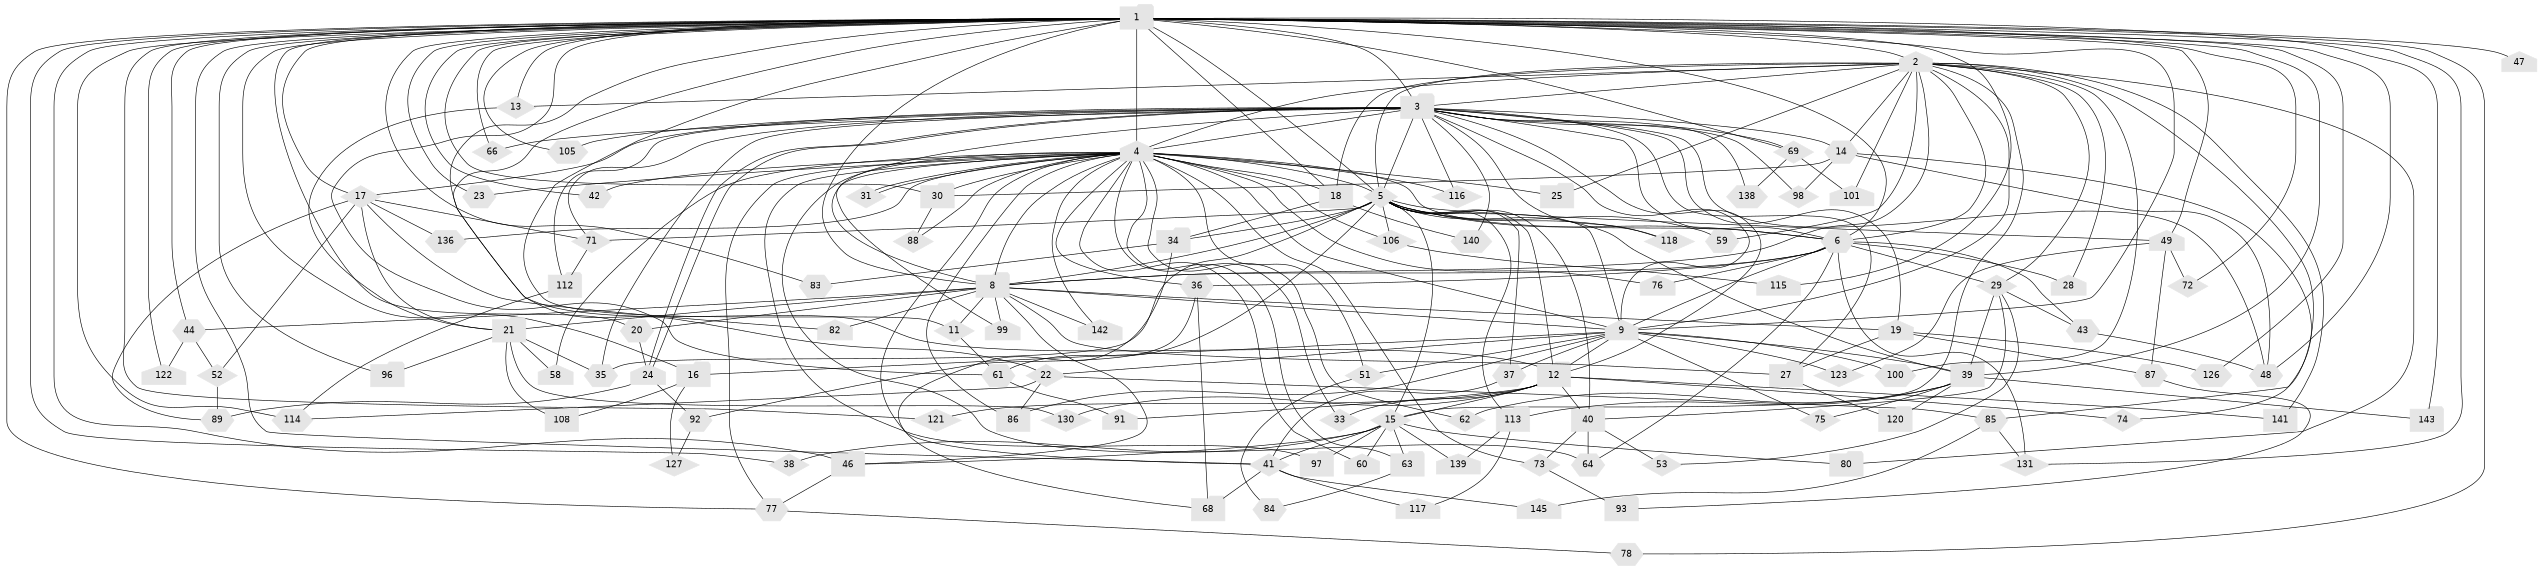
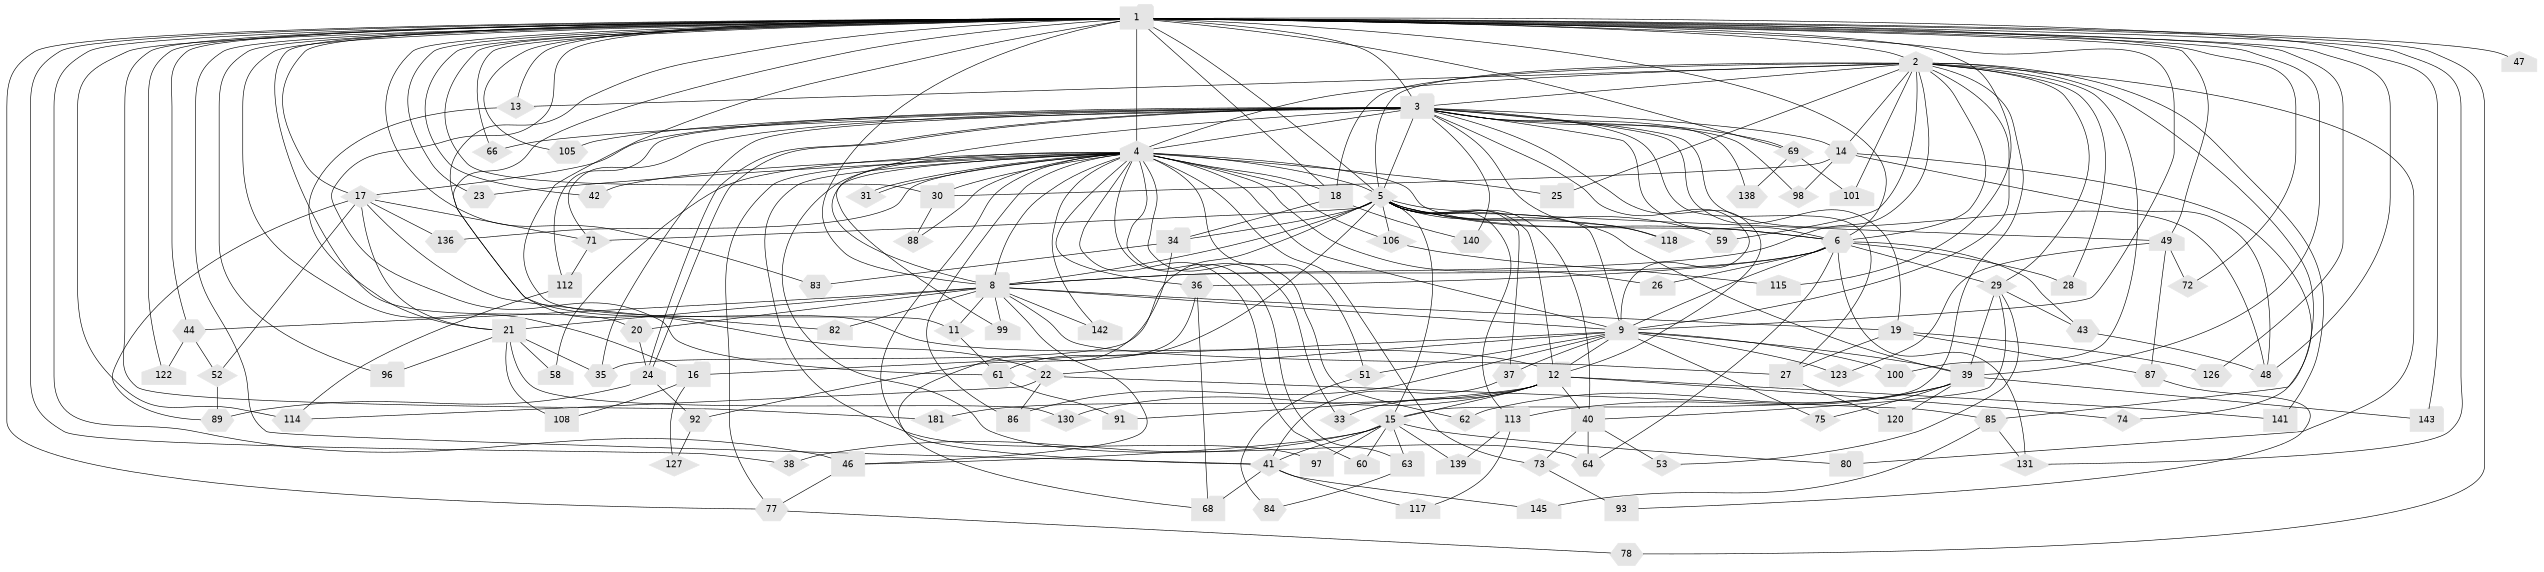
node "116": removed
node "76": label "76" -> "26"
node "121": label "121" -> "181"
